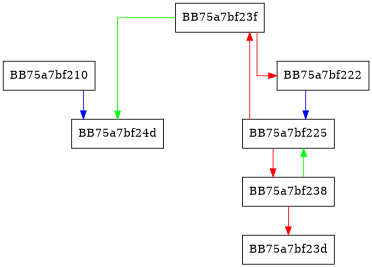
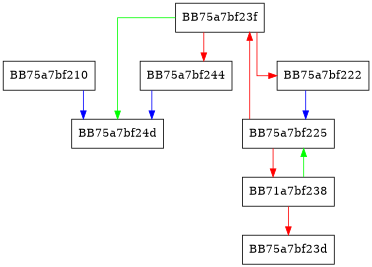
node "BB75a7bf244": added
node "BB75a7bf238": label "BB75a7bf238" -> "BB71a7bf238"
